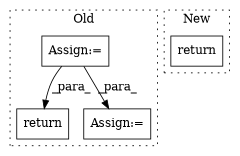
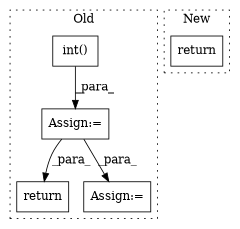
node "int()": added
